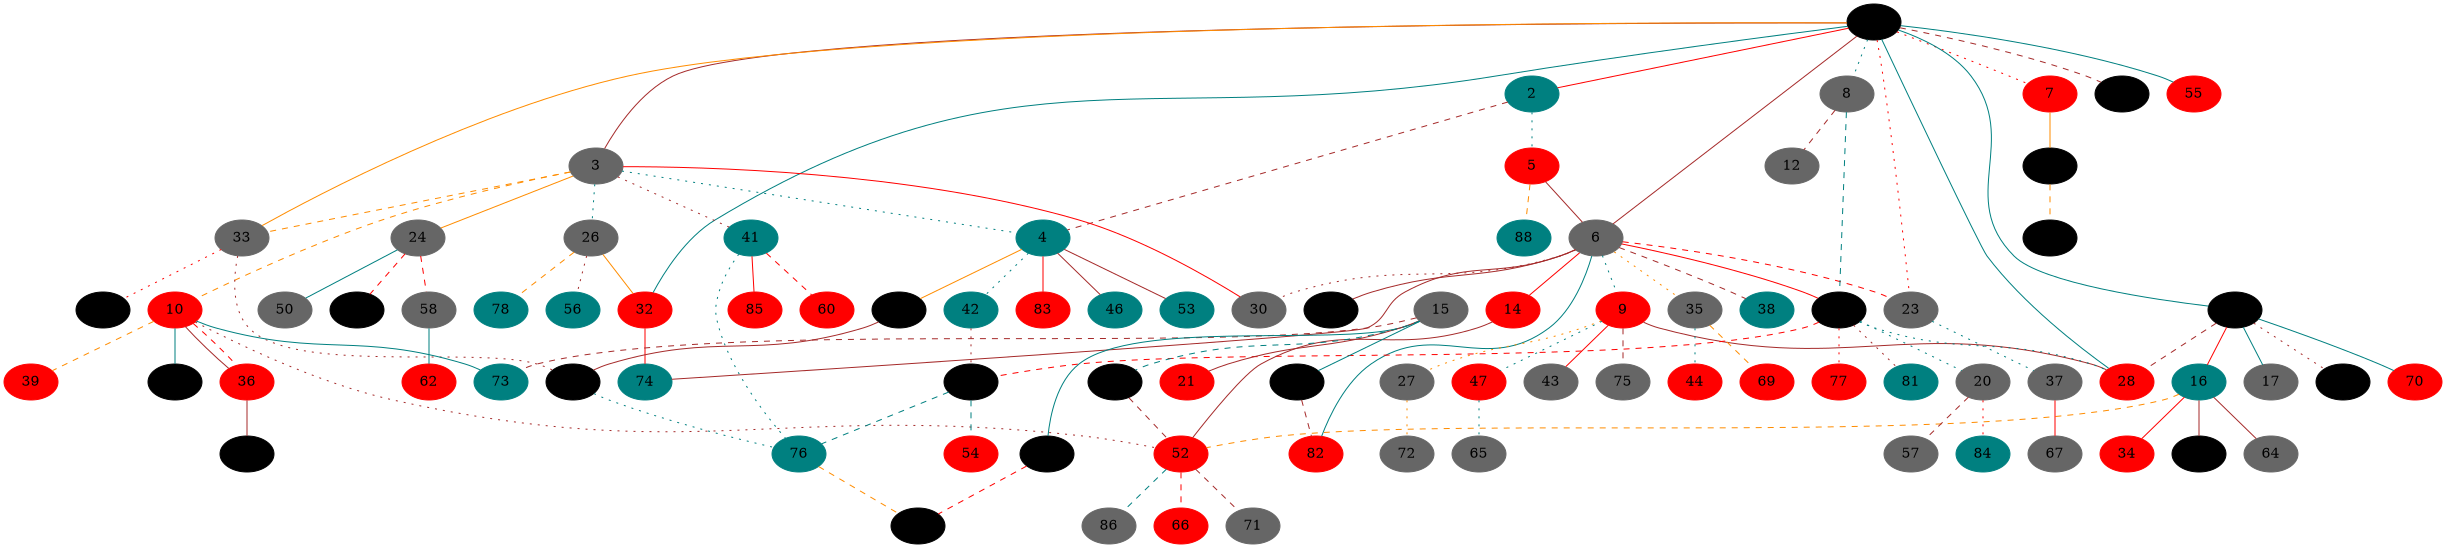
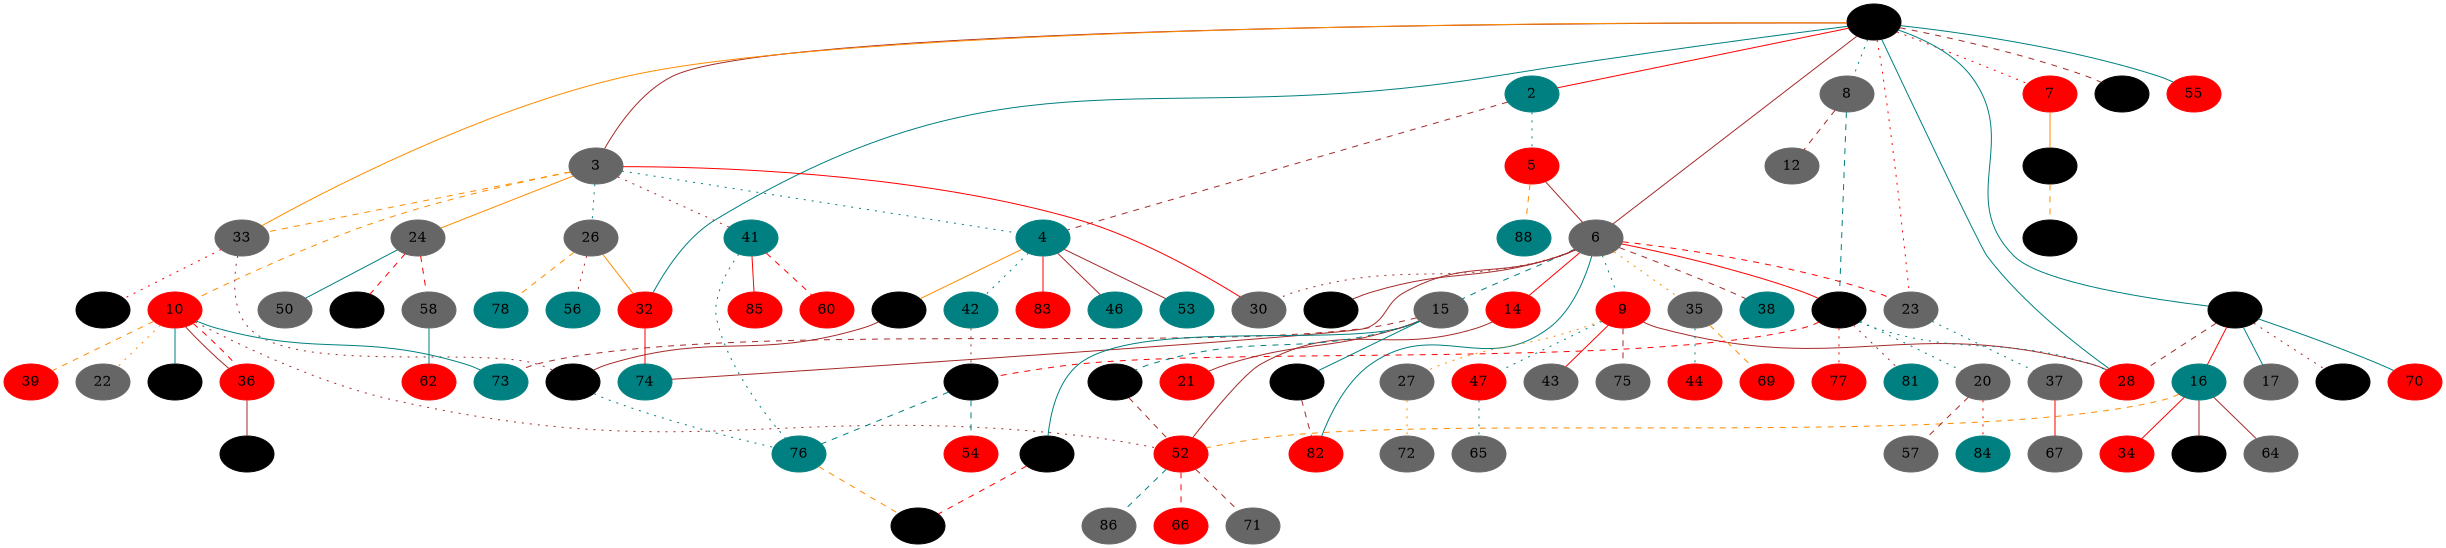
edge "6" -- "15": added
node "22": added
